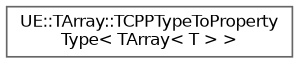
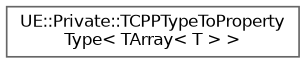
node "UE::TArray::TCPPTypeToProperty Type< TArray< T > >": label "UE::TArray::TCPPTypeToProperty Type< TArray< T > >" -> "UE::Private::TCPPTypeToProperty Type< TArray< T > >"
